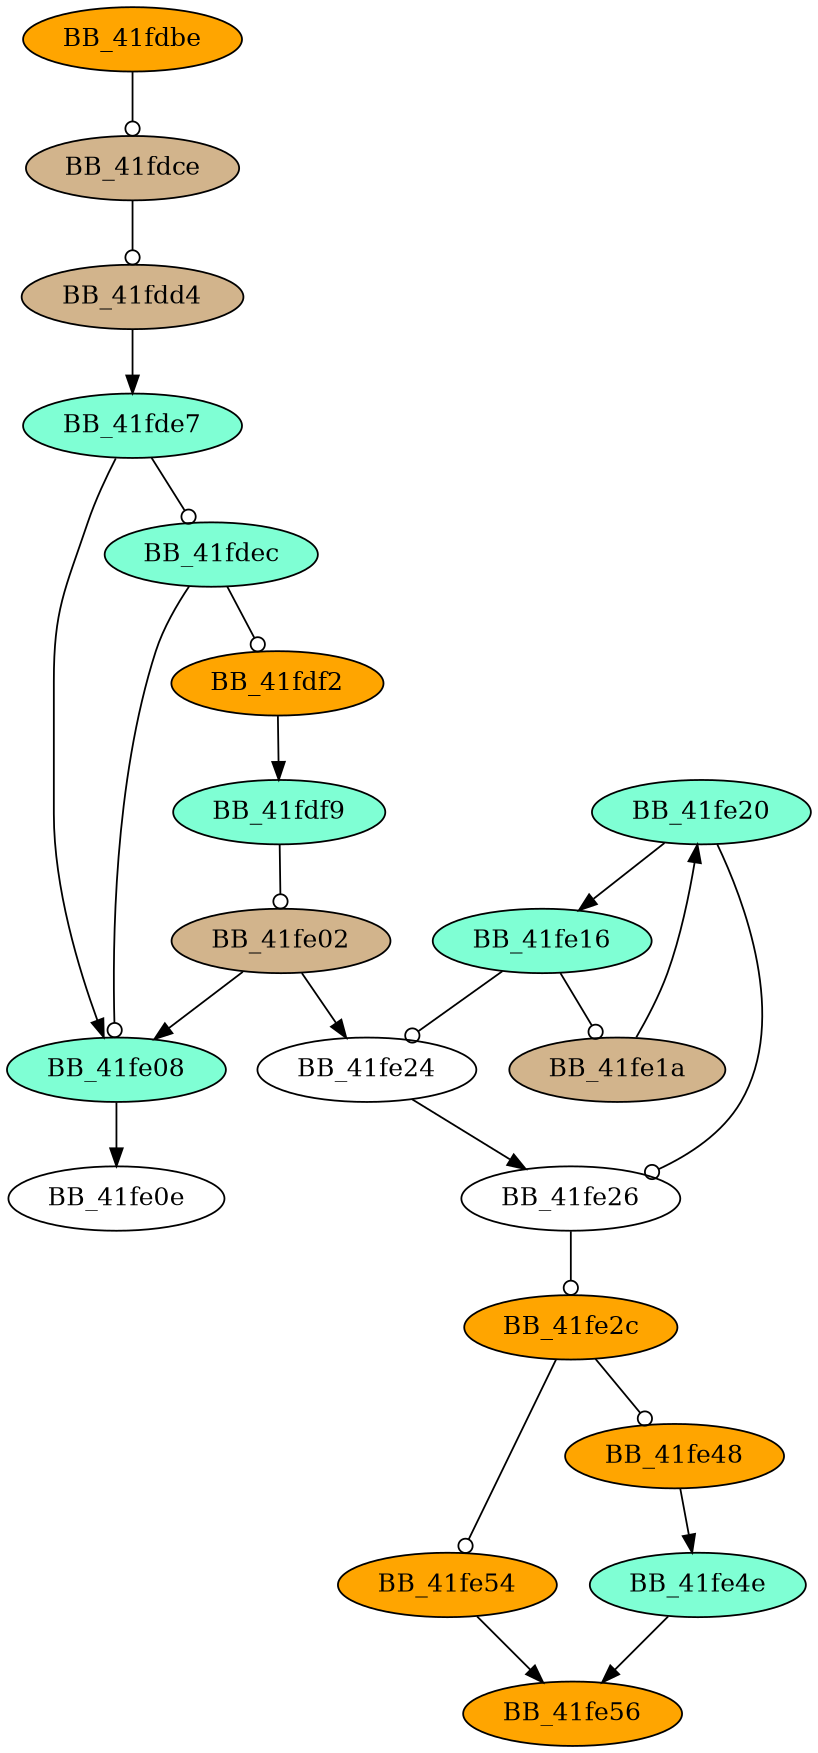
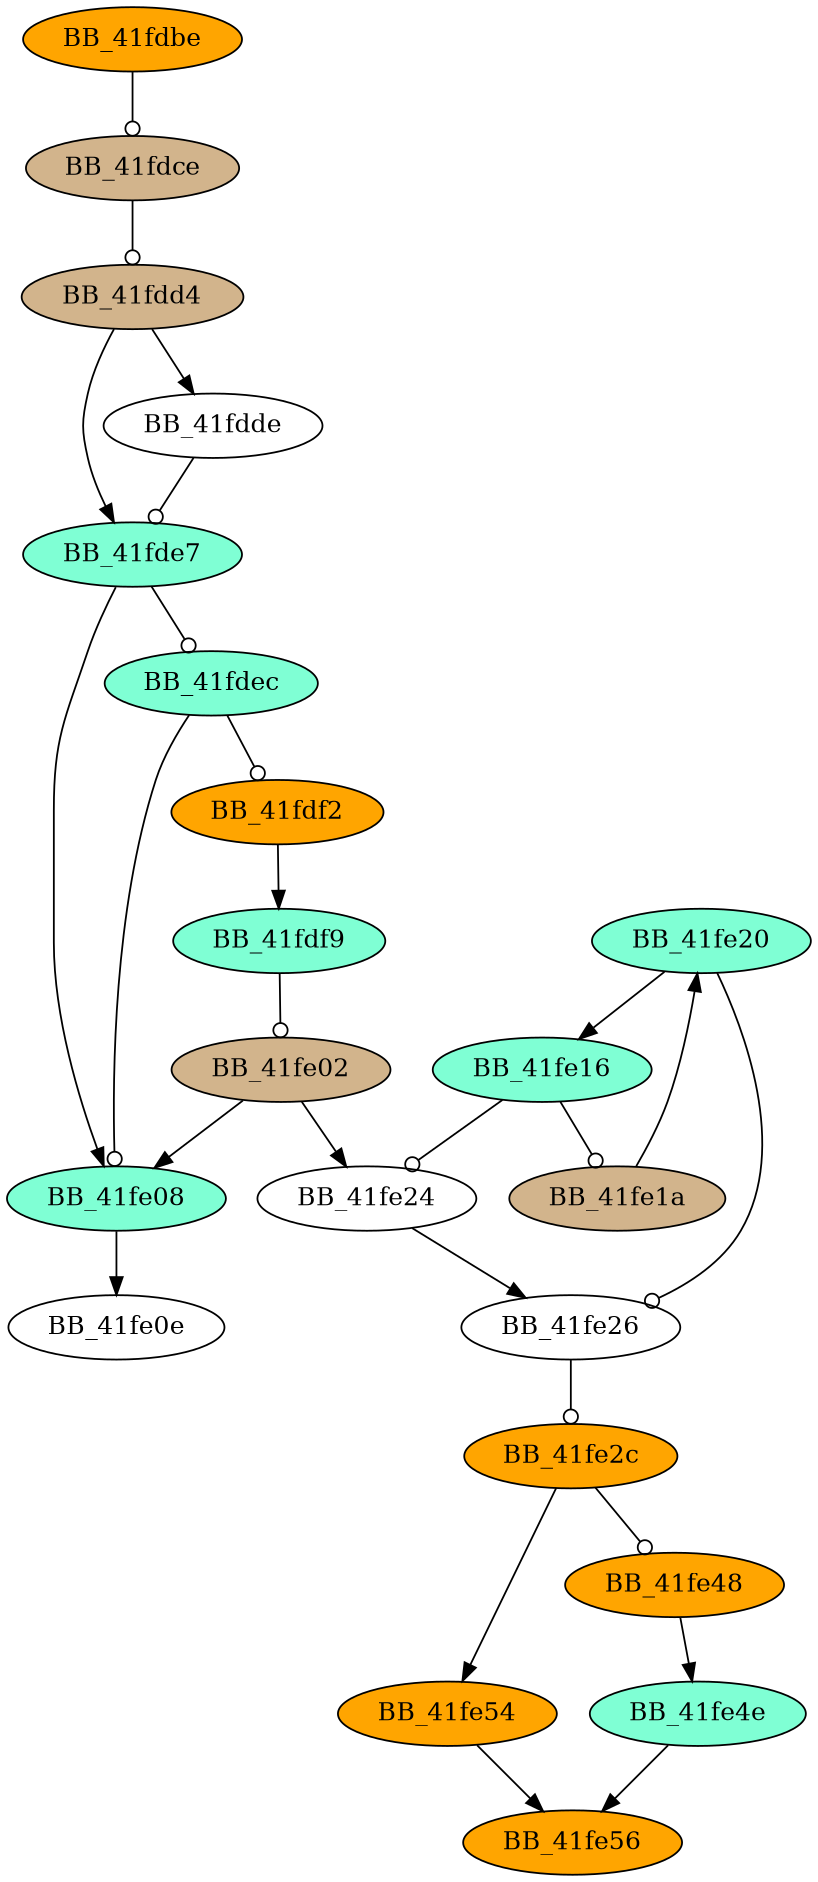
node "BB_41fdde": added
edge "BB_41fe2c" -> "BB_41fe54": arrowhead odot -> normal
